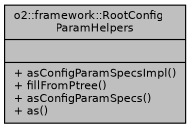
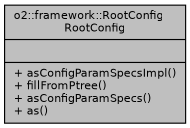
node "o2::framework::RootConfig": text "ParamHelpers" -> "RootConfig"
